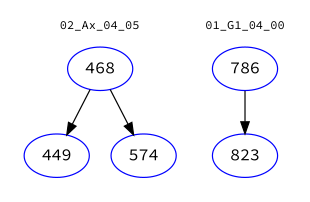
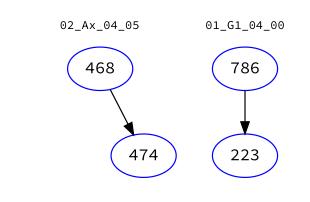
node "449": removed
node "574": label "574" -> "474"
node "823": label "823" -> "223"
